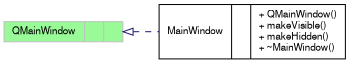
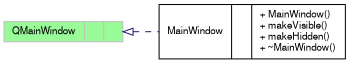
node "MainWindow": text "+ QMainWindow()" -> "+ MainWindow()"
